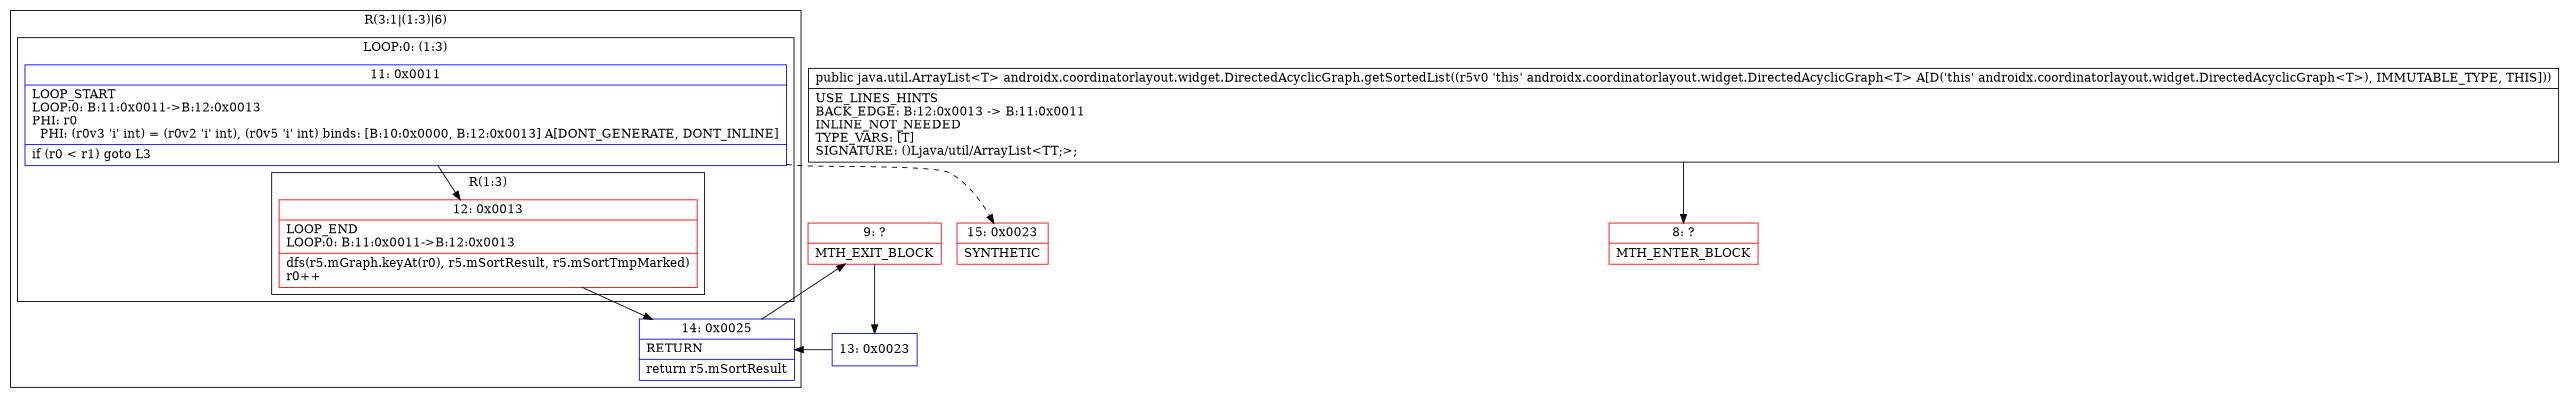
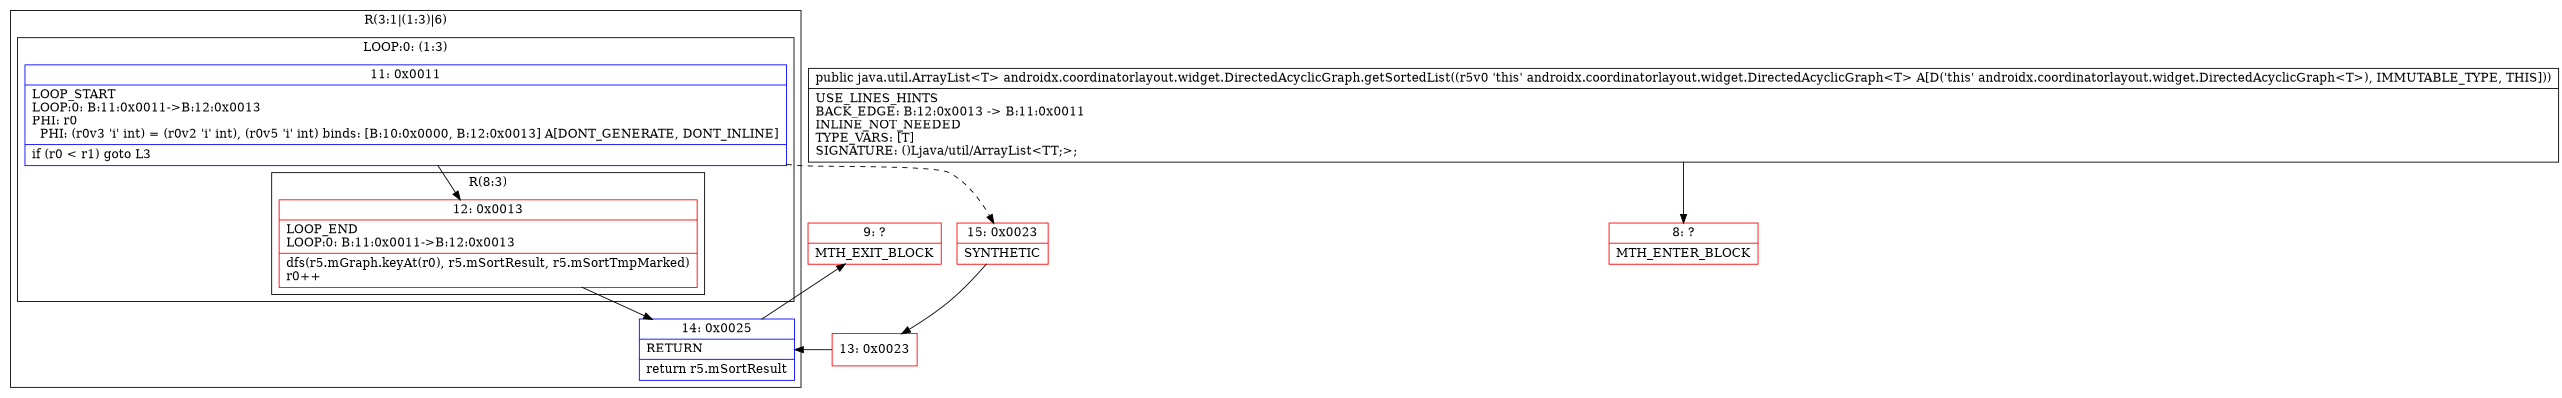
cluster "R(1:3)": label "R(1:3)" -> "R(8:3)"
edge "9: ?" -> "13: 0x0023": now "15: 0x0023" -> "13: 0x0023"
node "13: 0x0023": color blue -> red
